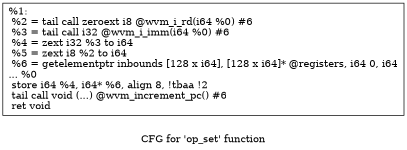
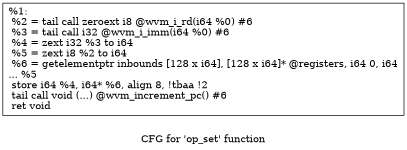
node "%1:": text "... %0" -> "... %5"
